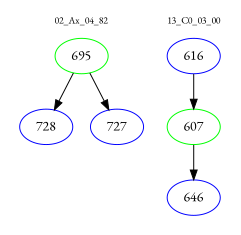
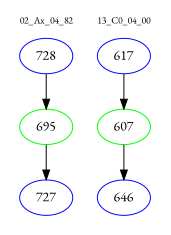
cluster "13_C0_03_00": label "13_C0_03_00" -> "13_C0_04_00"
node "616": label "616" -> "617"
edge "695" -> "728": reversed
